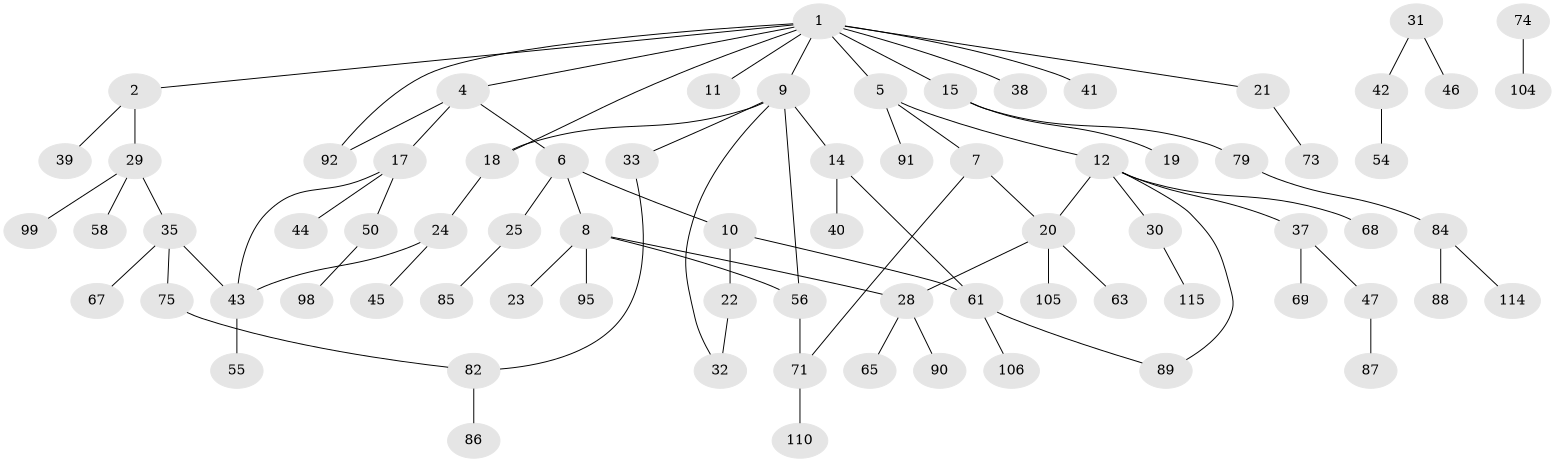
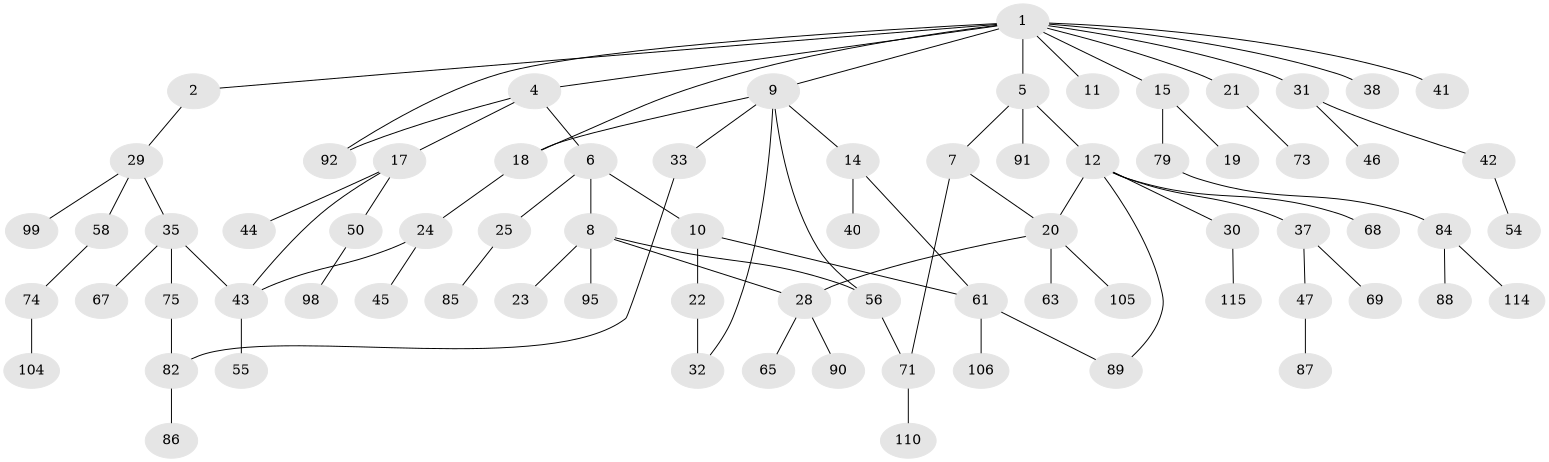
edge "1" -- "31": added
node "39": removed
edge "58" -- "74": added
